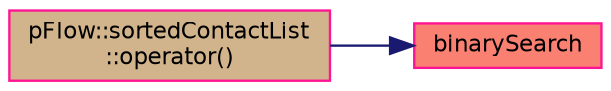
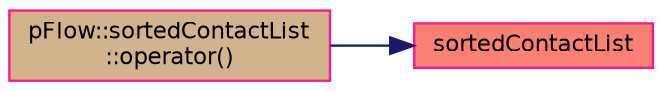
node "binarySearch": label "binarySearch" -> "sortedContactList"
